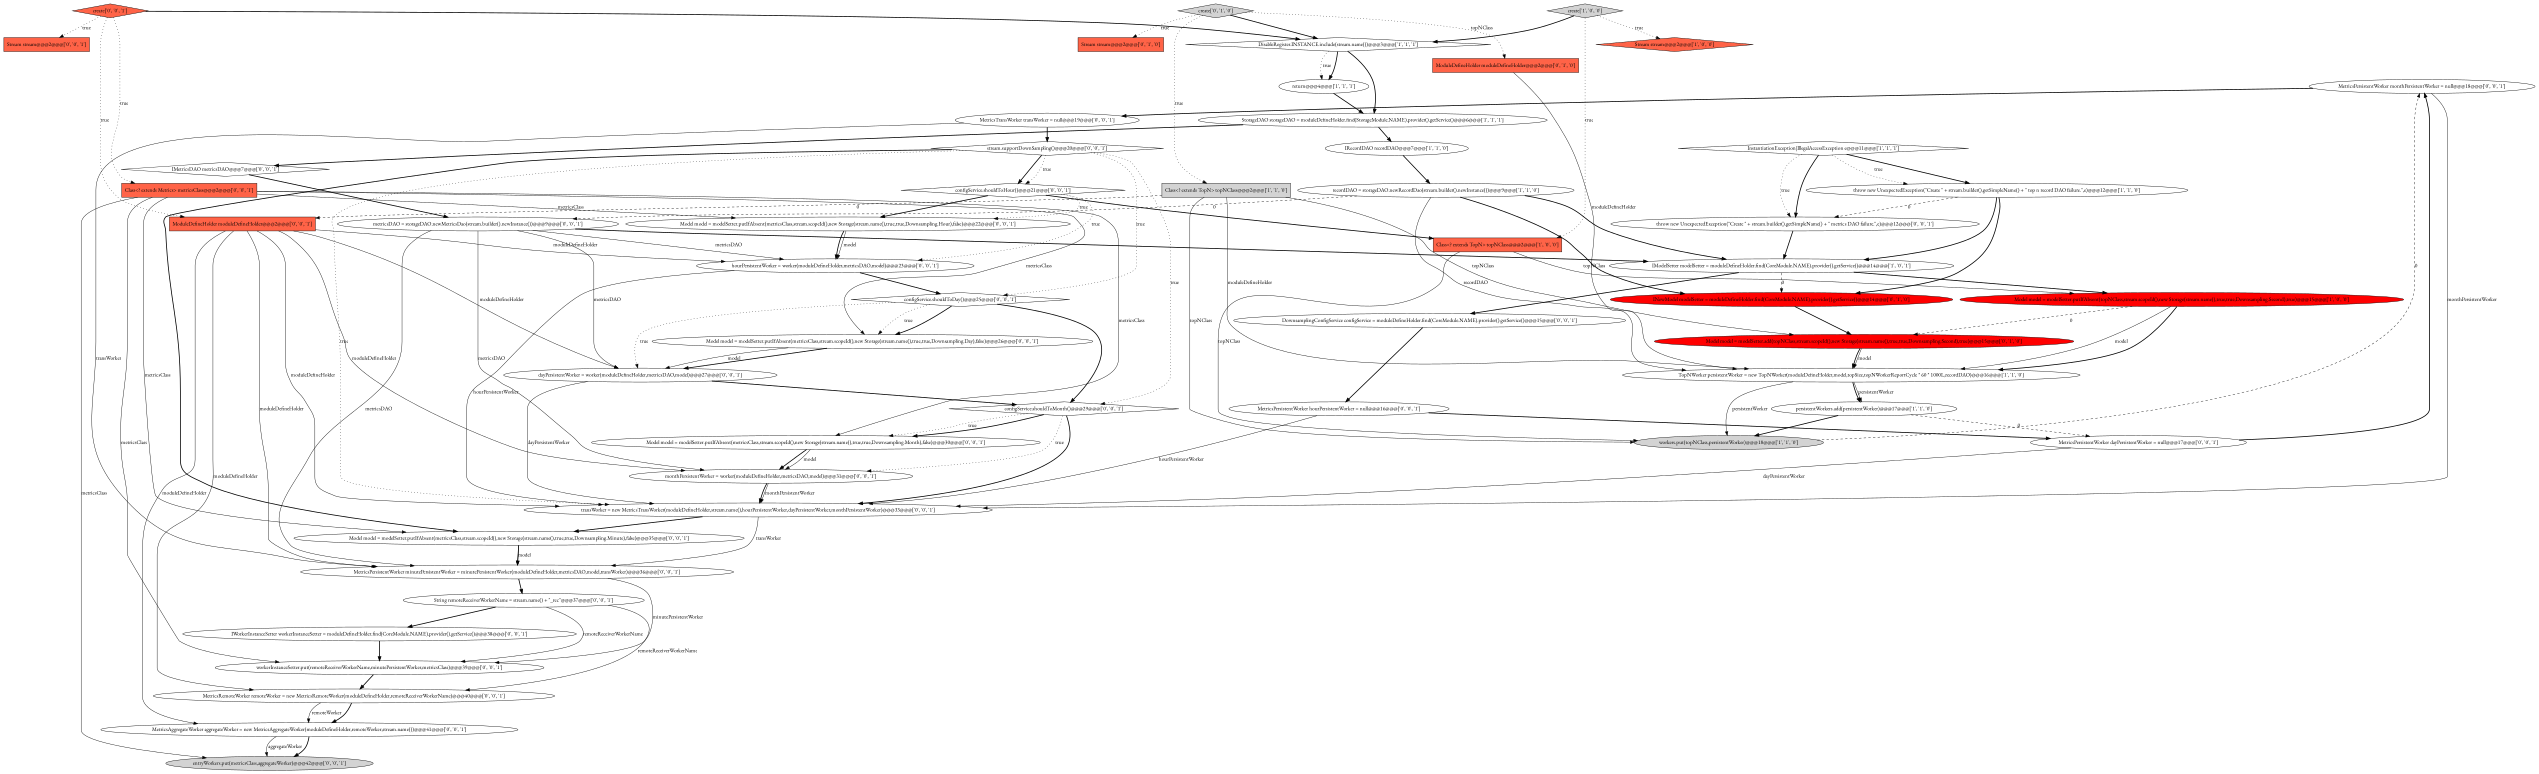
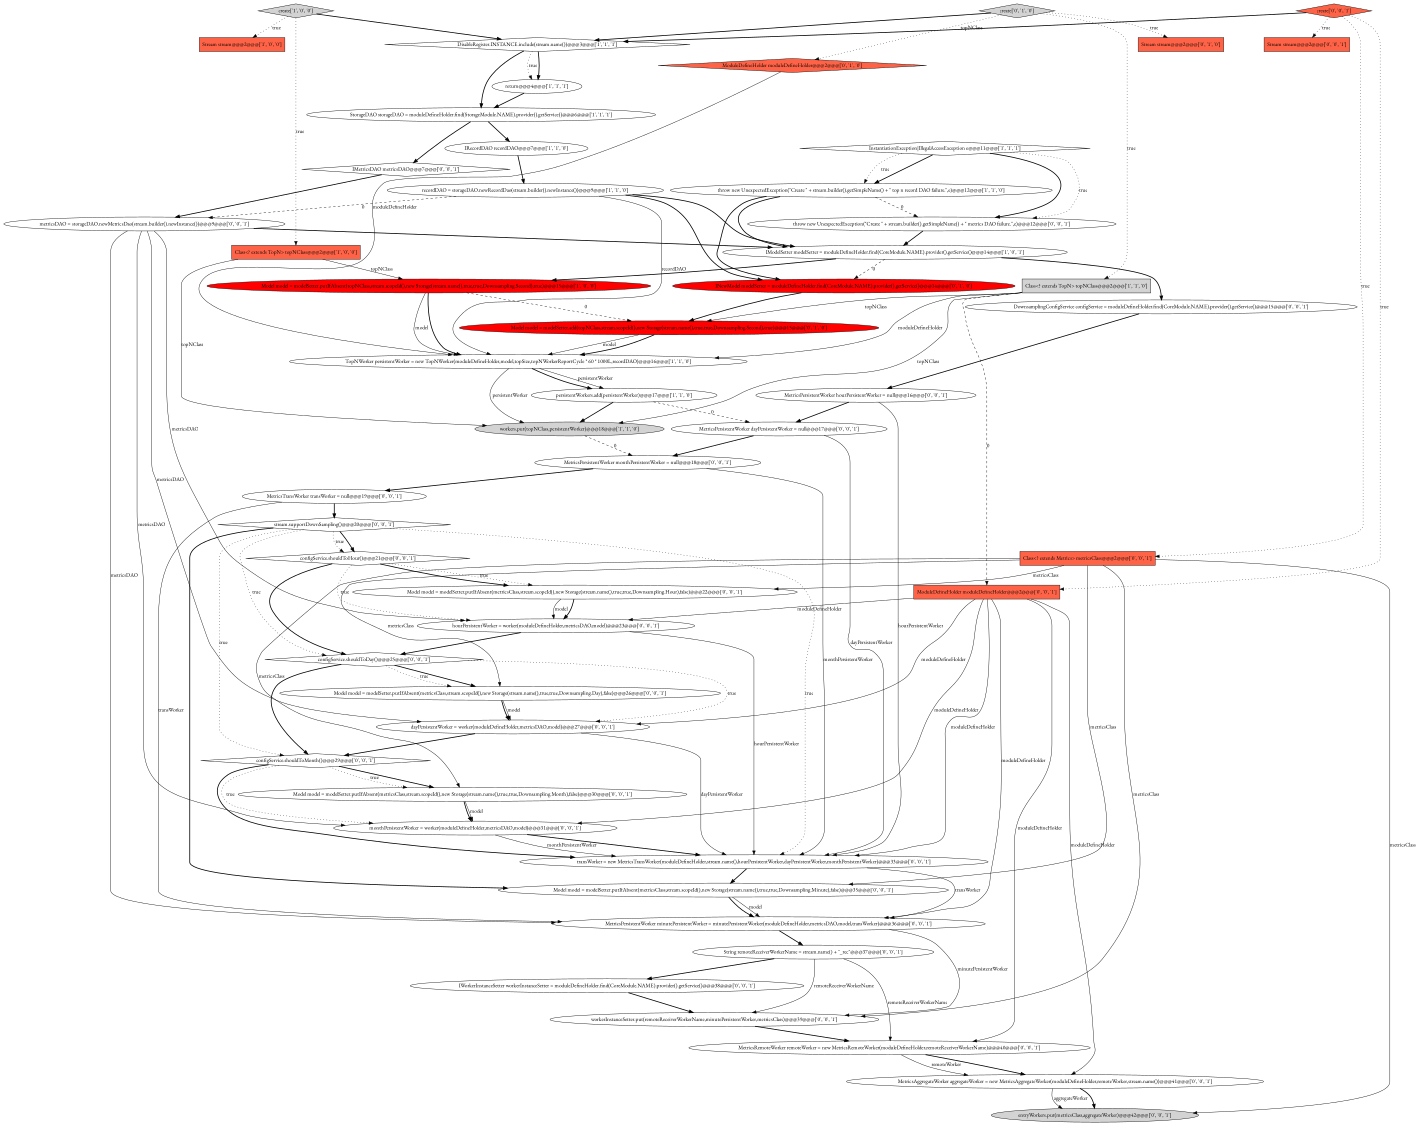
node "Stream stream@@@2@@@['1', '0', '0']": shape diamond -> box
node "ModuleDefineHolder moduleDefineHolder@@@2@@@['0', '1', '0']": shape box -> diamond
edge "configService.shouldToHour()@@@21@@@['0', '0', '1']" -> "Class<? extends TopN> topNClass@@@2@@@['1', '0', '0']": now "configService.shouldToHour()@@@21@@@['0', '0', '1']" -> "configService.shouldToDay()@@@25@@@['0', '0', '1']"
